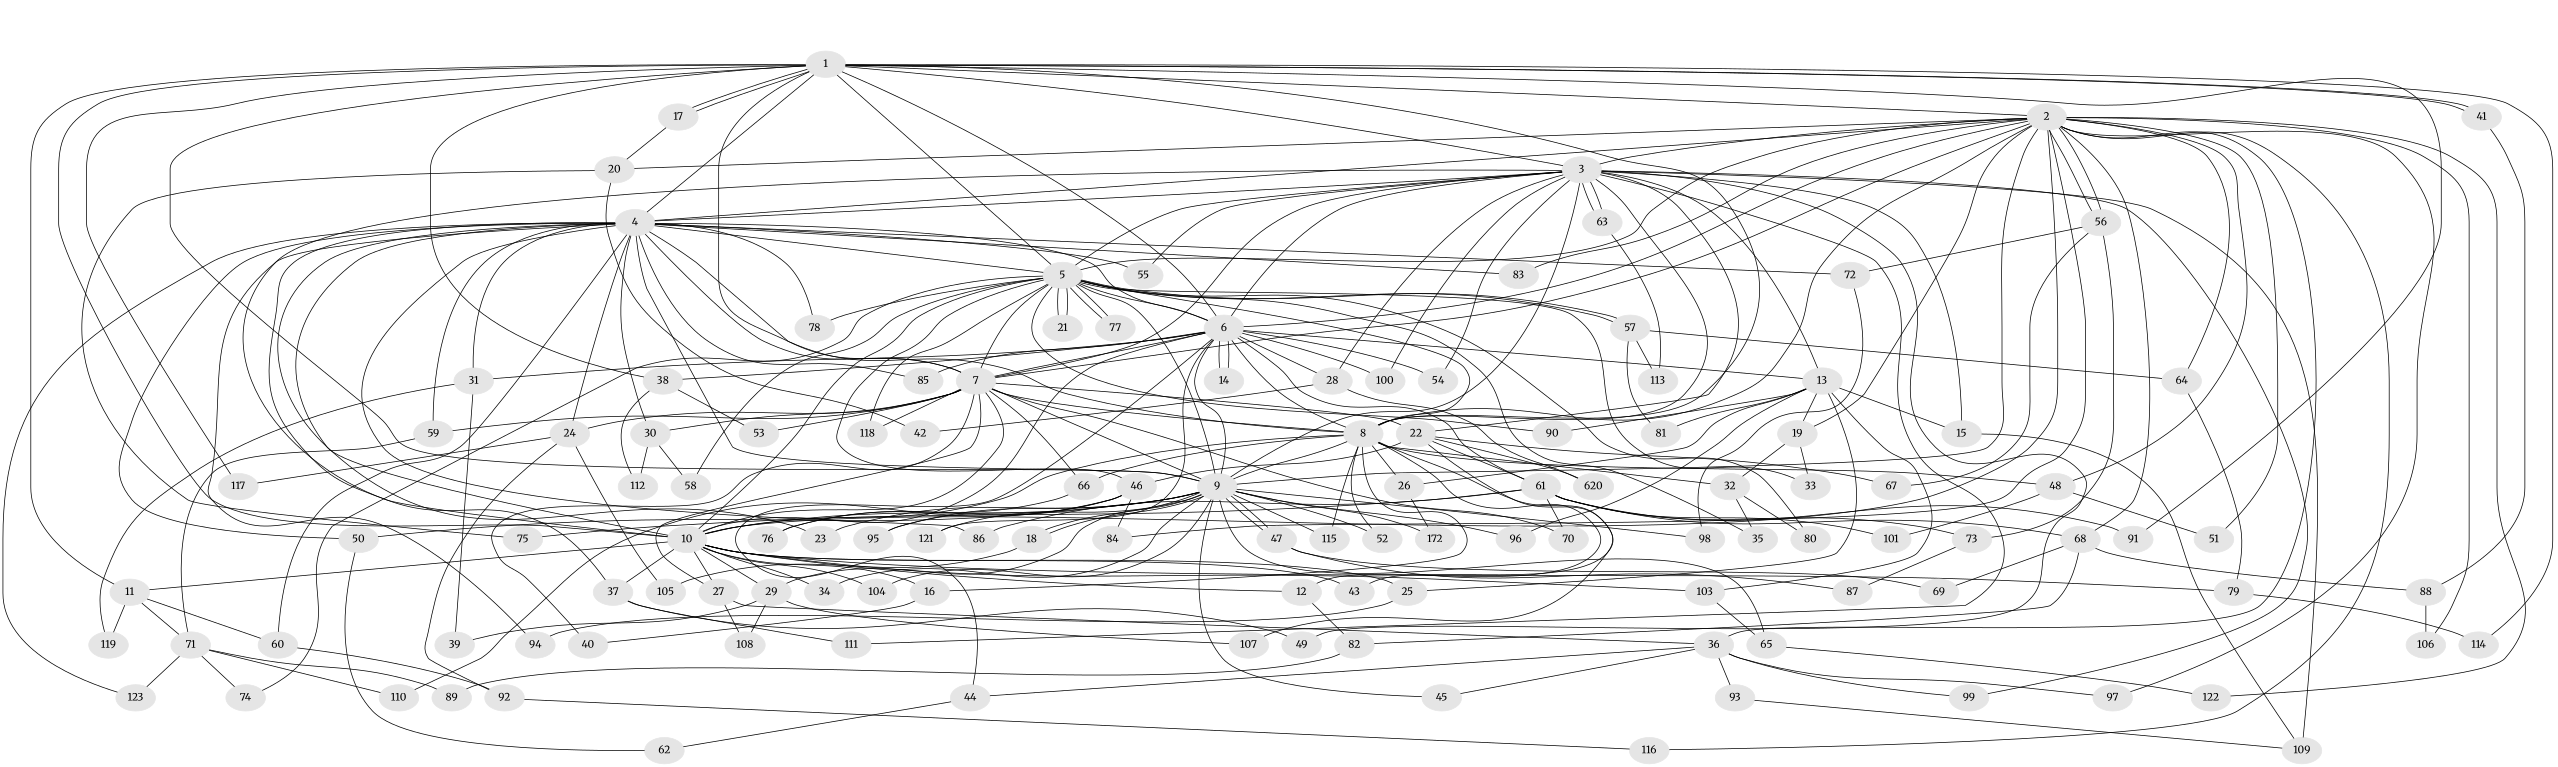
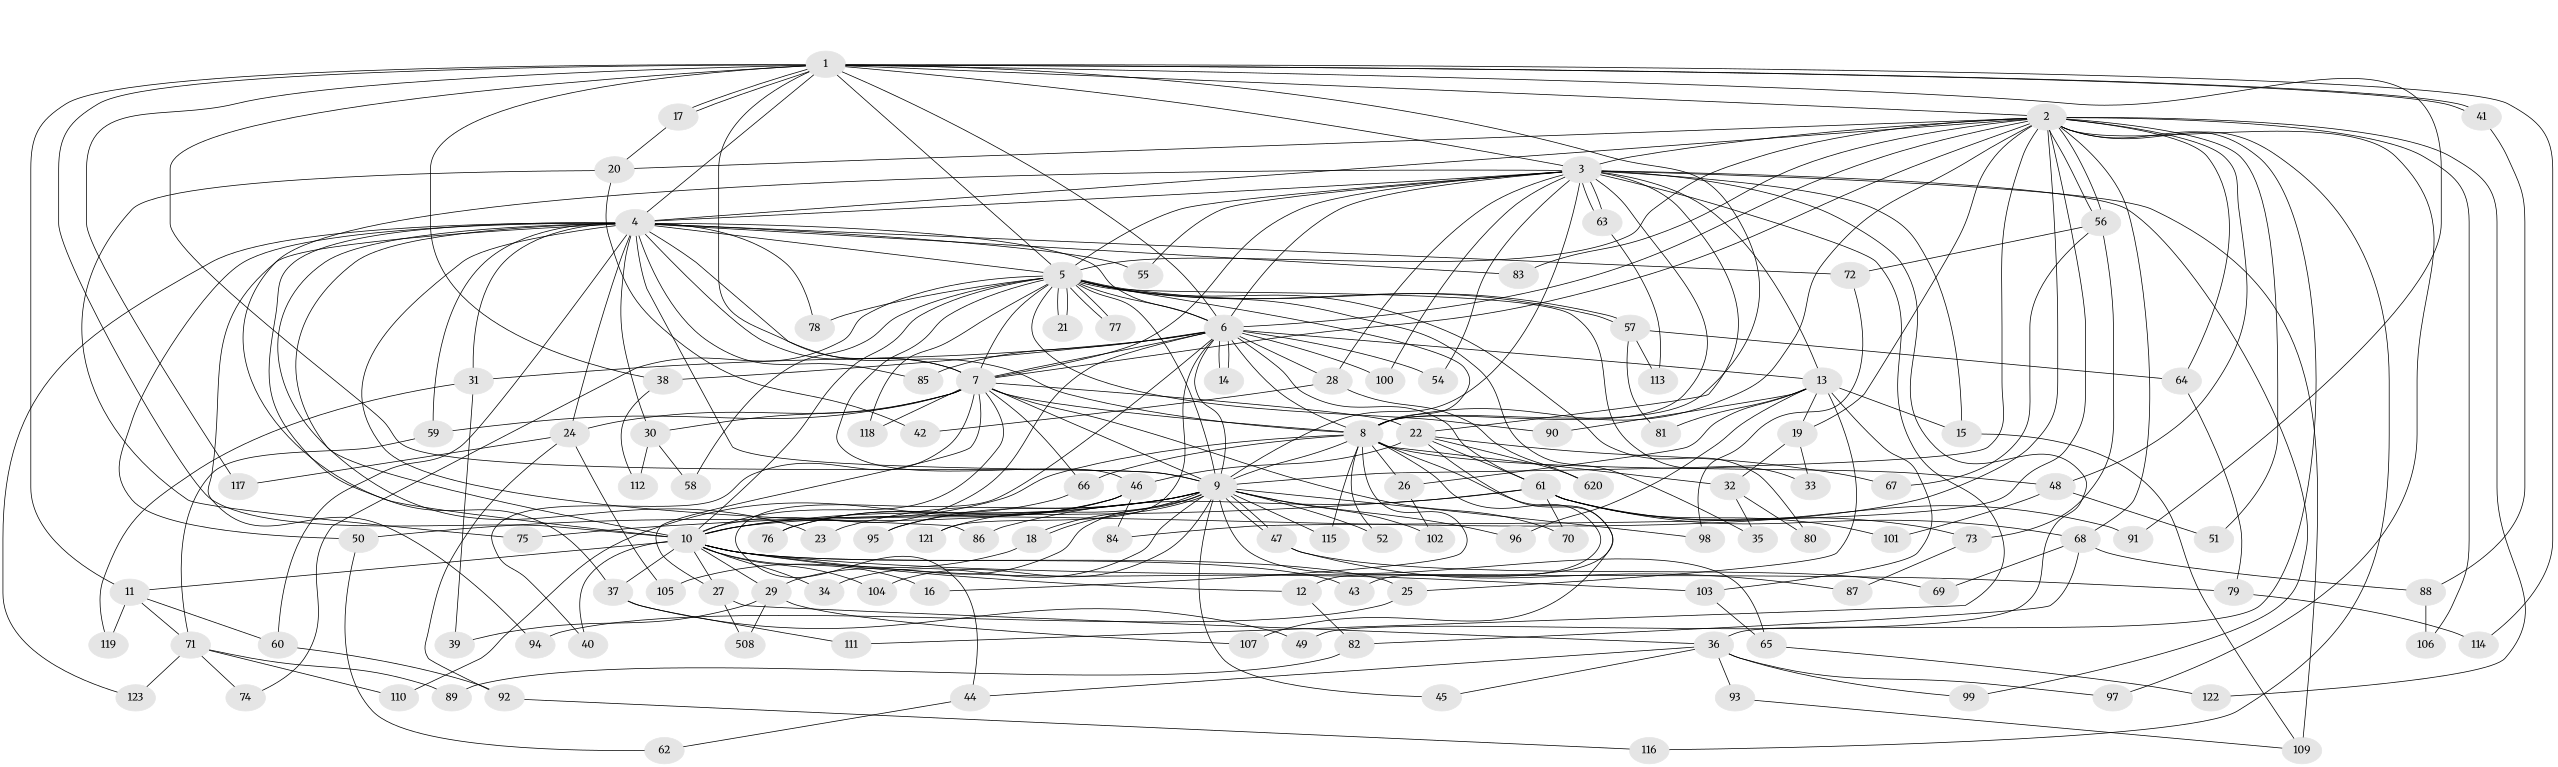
node "53": removed
node "172": label "172" -> "102"
edge "16" -- "40": now "10" -- "40"
node "108": label "108" -> "508"
